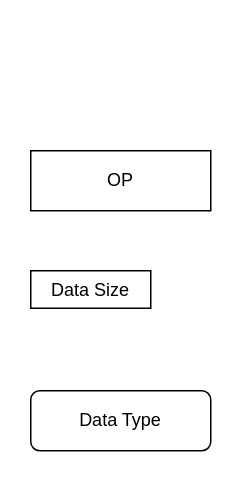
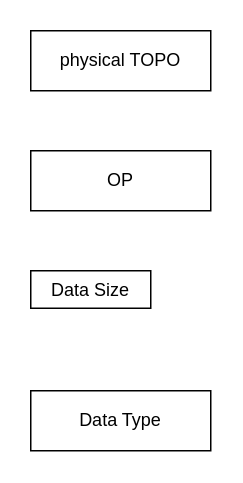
node "physical TOPO": added
node "Data Type": shape rounded rectangle -> rectangle
